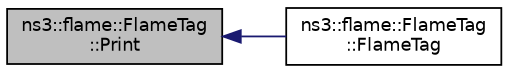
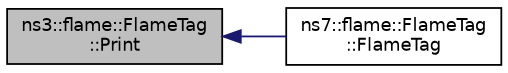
node "ns3::flame::FlameTag ::FlameTag": label "ns3::flame::FlameTag ::FlameTag" -> "ns7::flame::FlameTag ::FlameTag"
